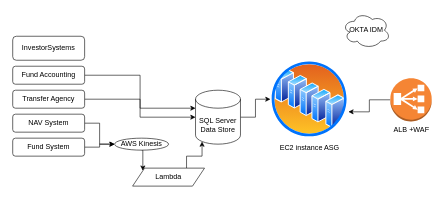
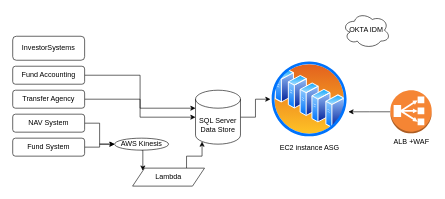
node "ALB +WAF": moved (411, 100) -> (411, 112)
